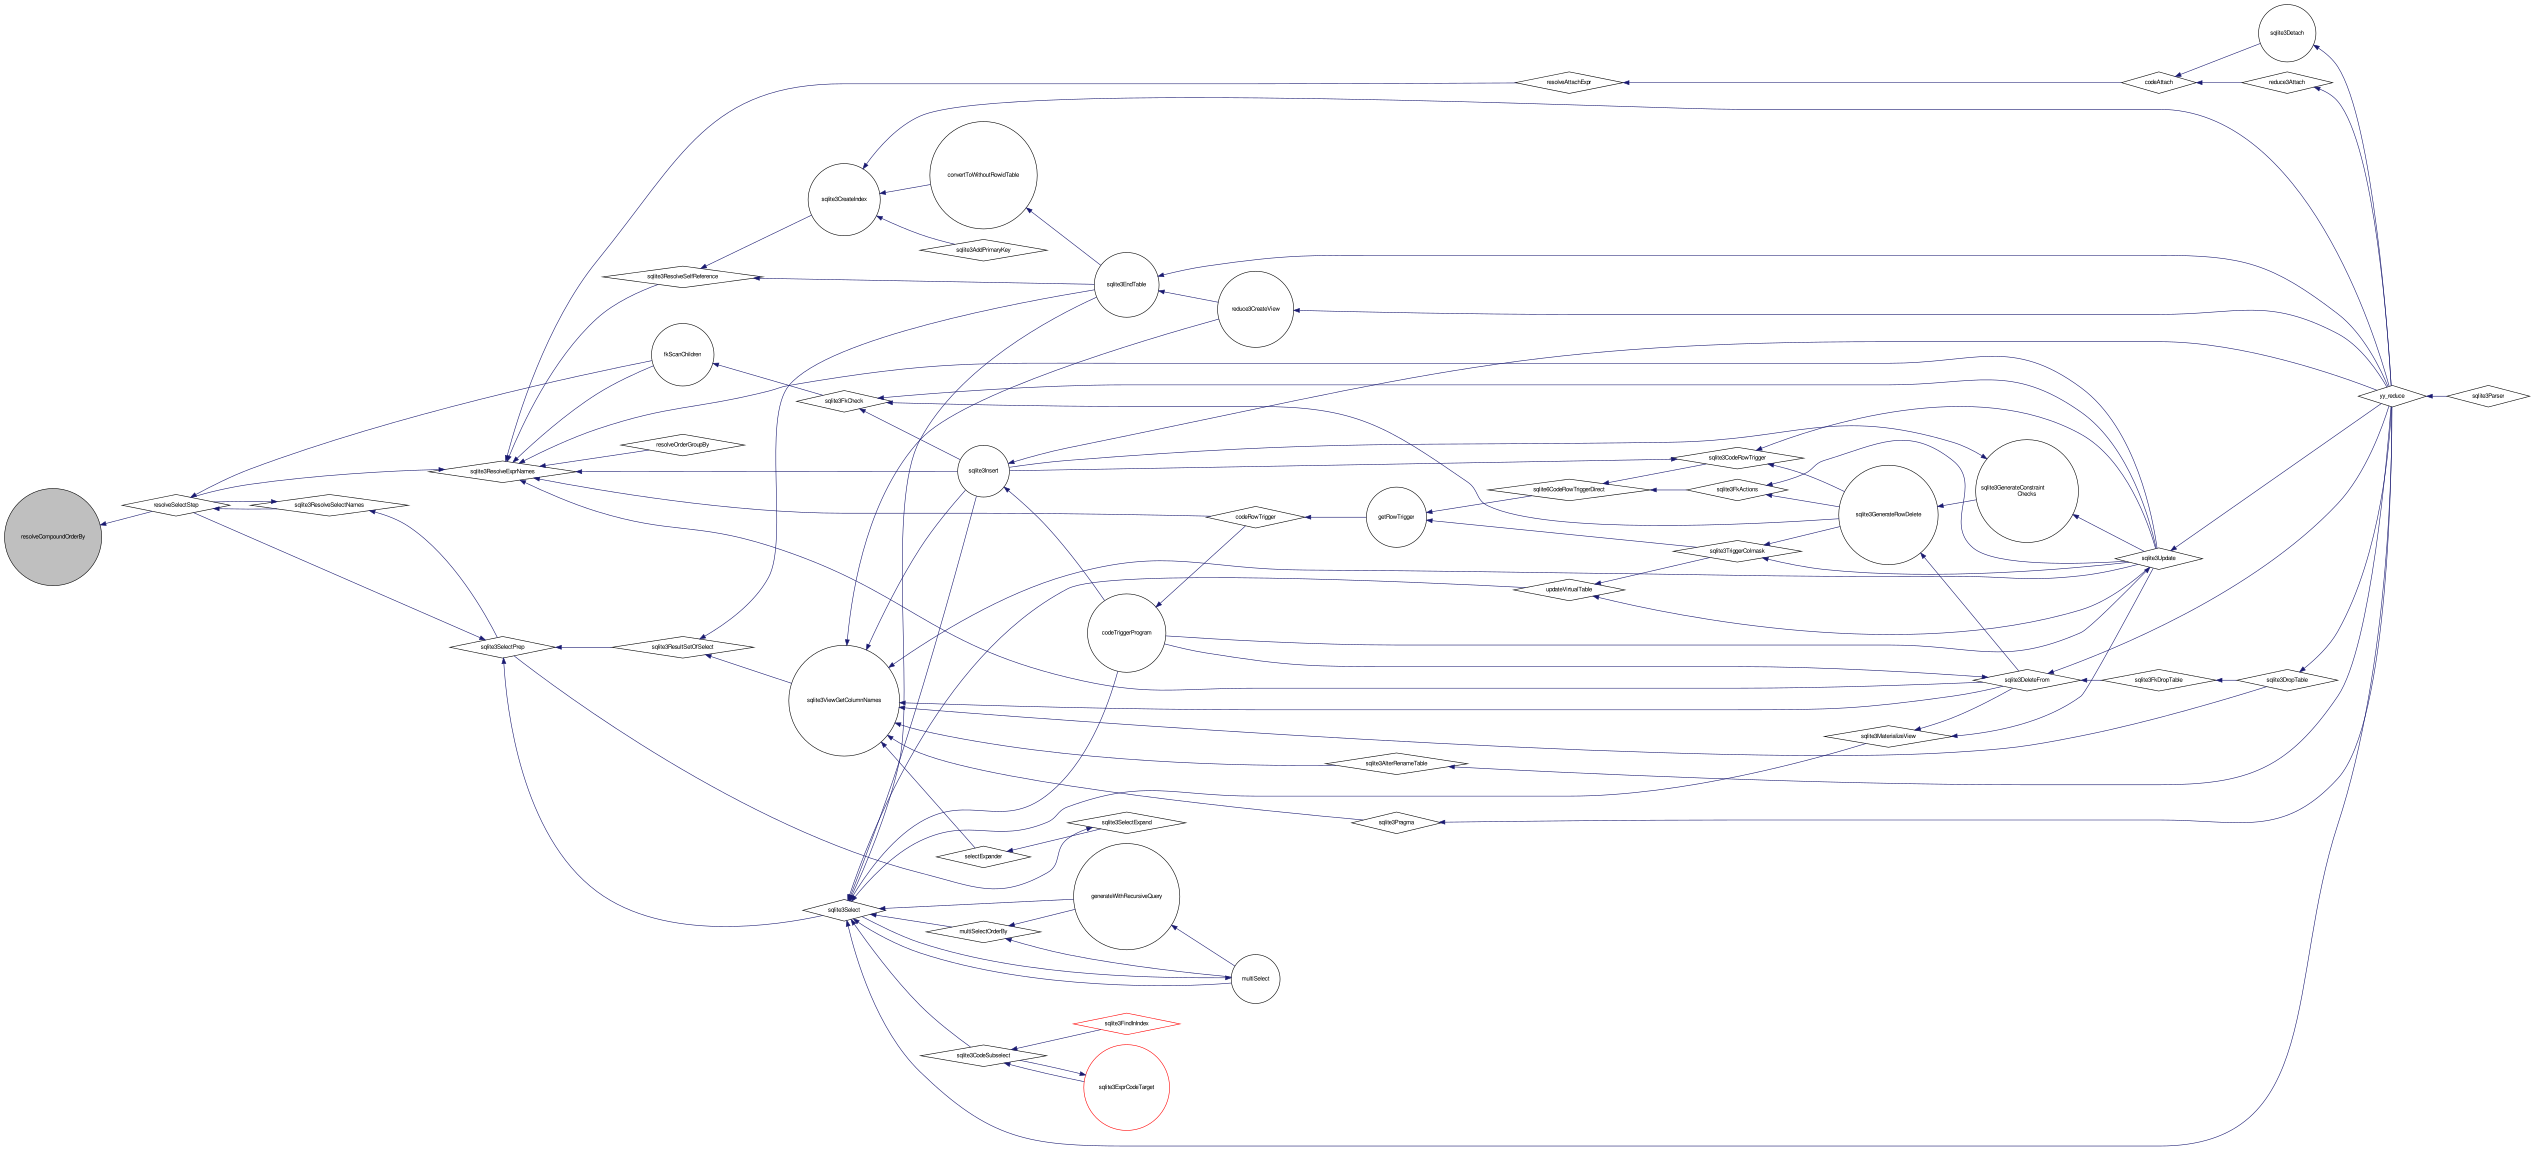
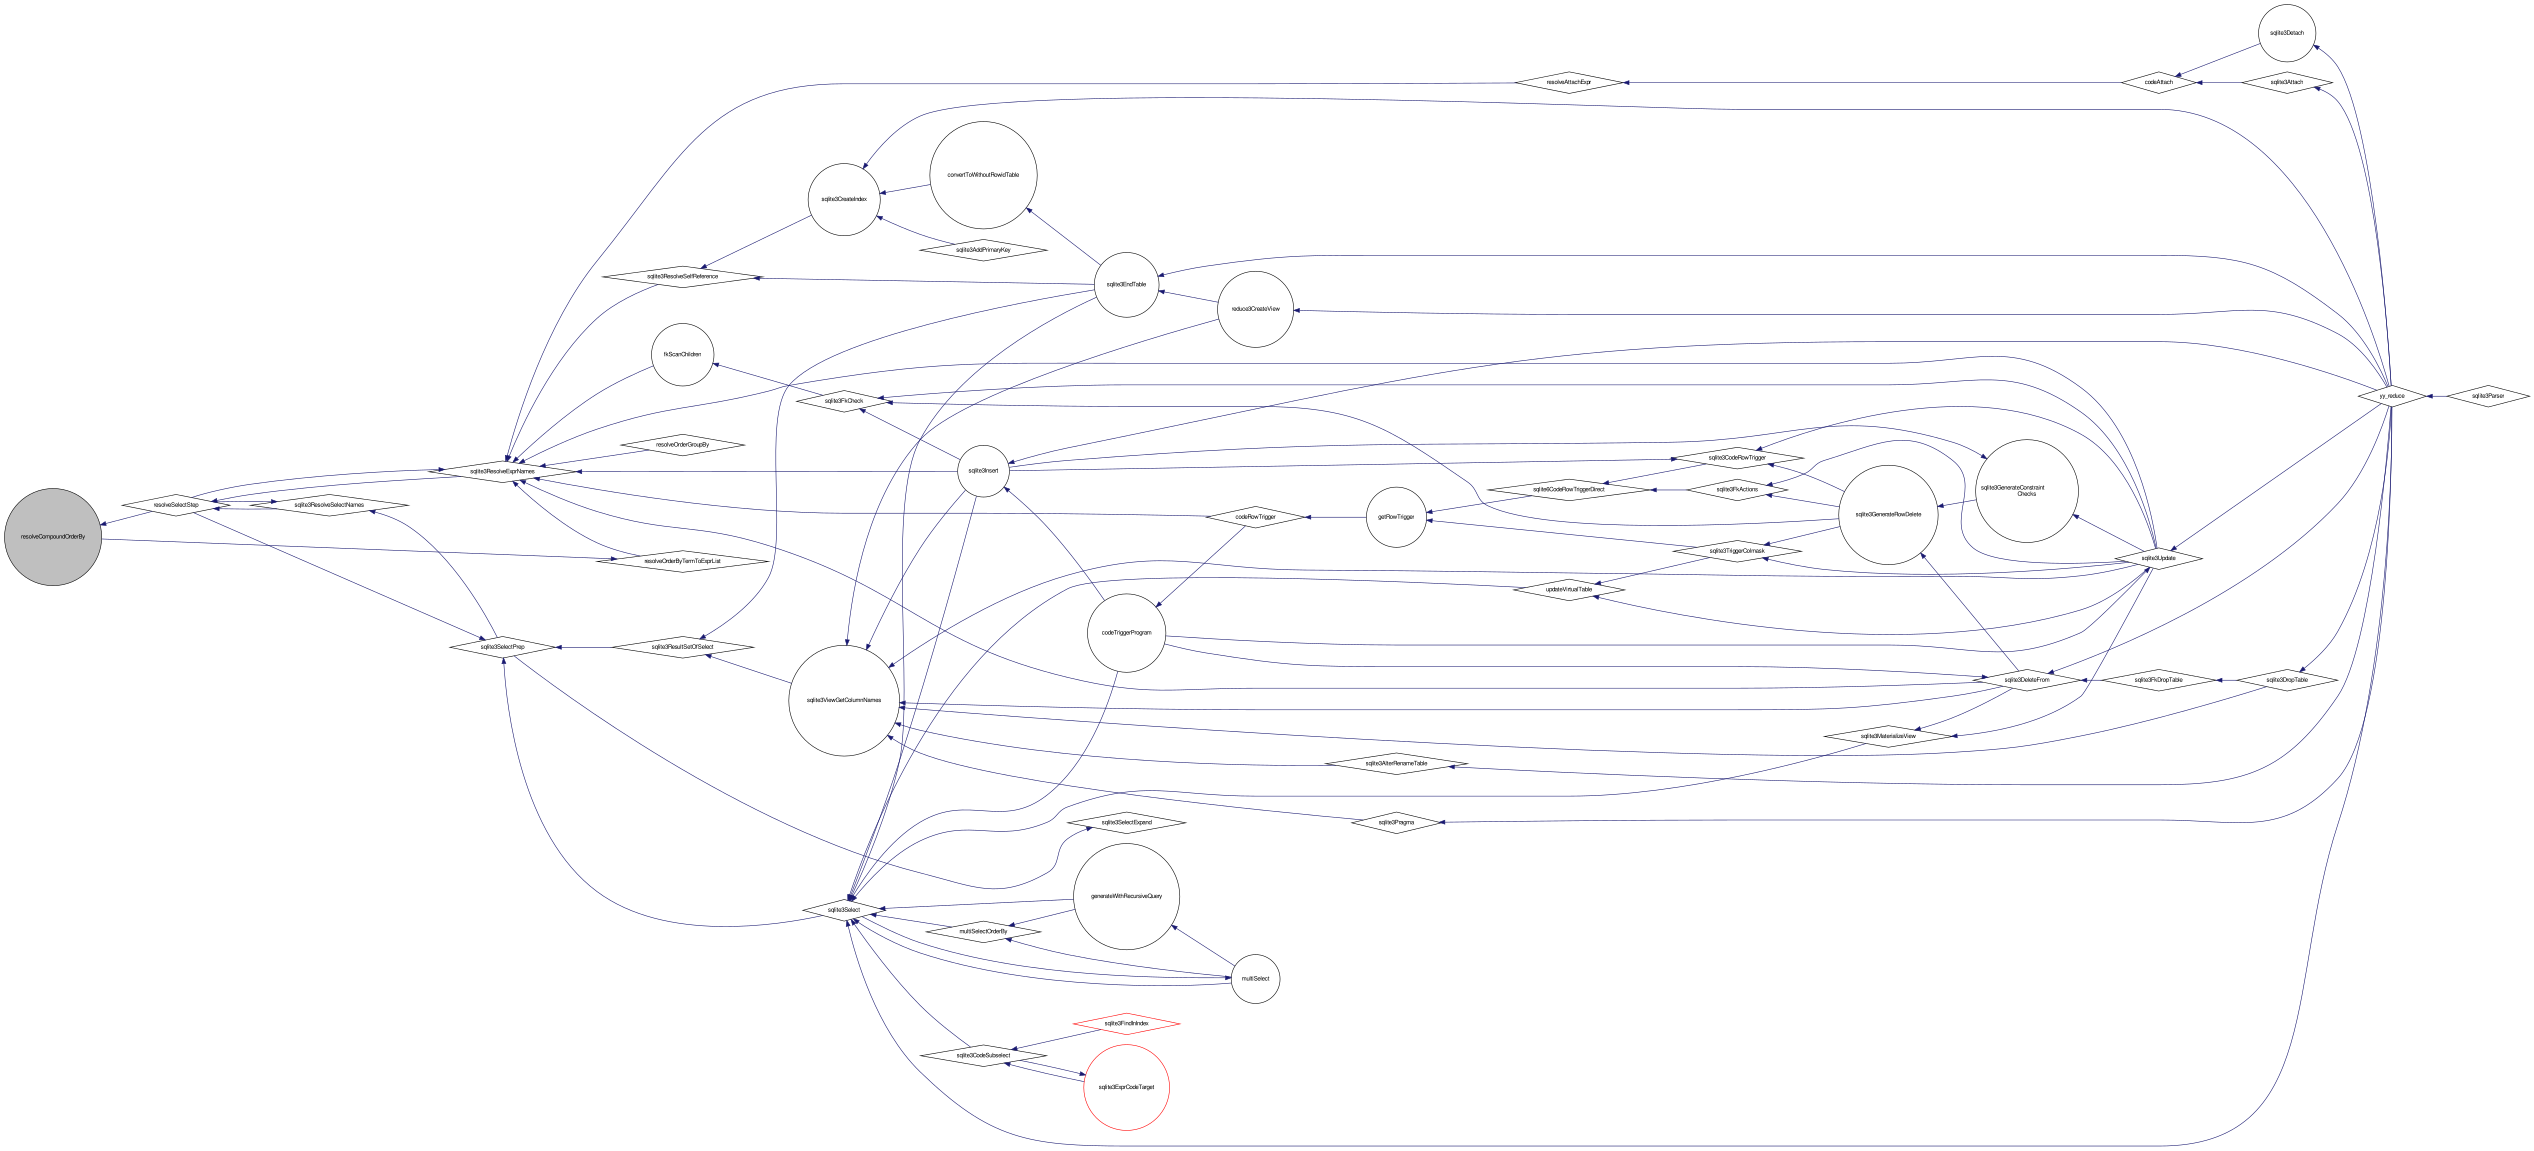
node "reduce3Attach": label "reduce3Attach" -> "sqlite3Attach"
edge "fkScanChildren" -> "resolveSelectStep": now "sqlite3ResolveExprNames" -> "resolveSelectStep"
node "resolveOrderByTermToExprList": added
node "selectExpander": removed
